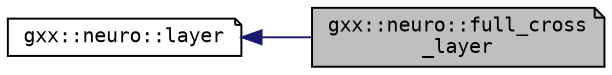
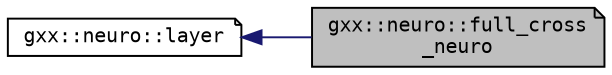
node "gxx::neuro::full_cross _layer": label "gxx::neuro::full_cross _layer" -> "gxx::neuro::full_cross _neuro"
